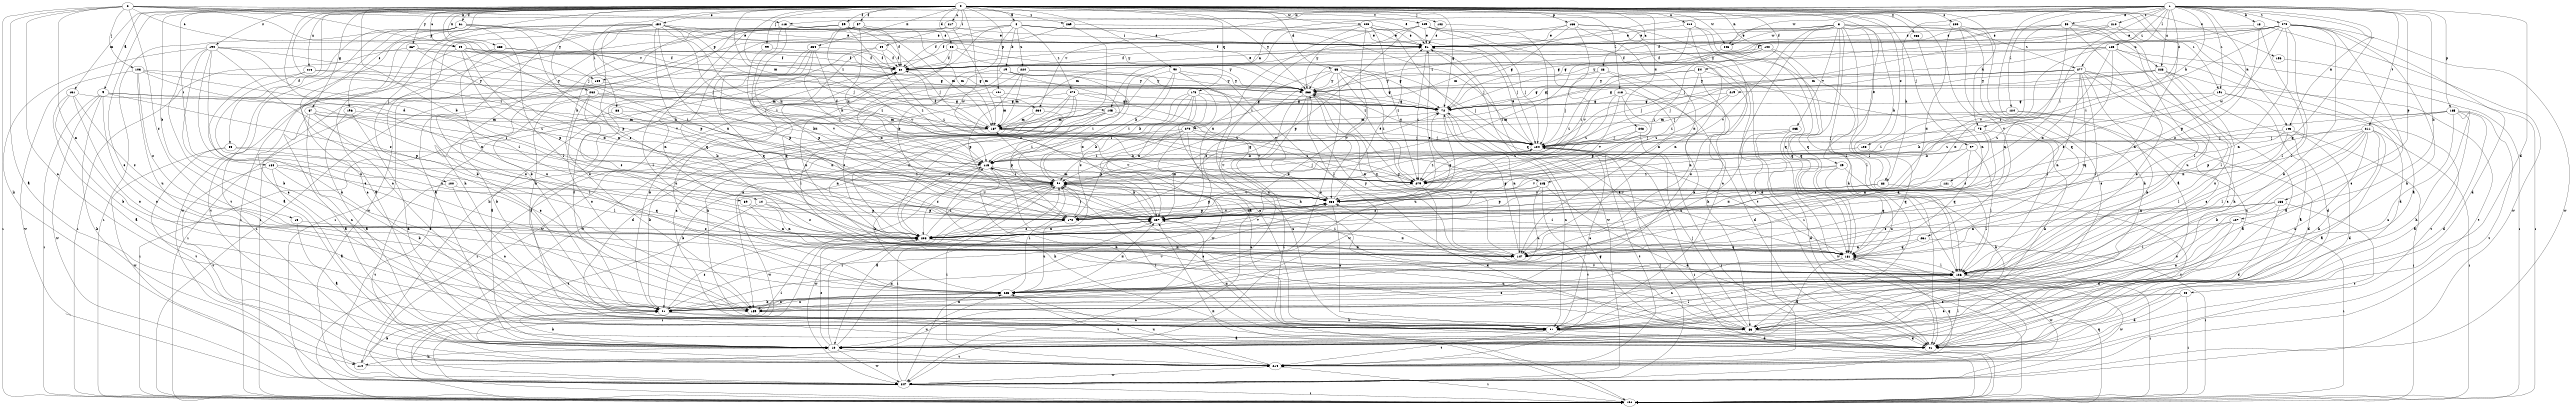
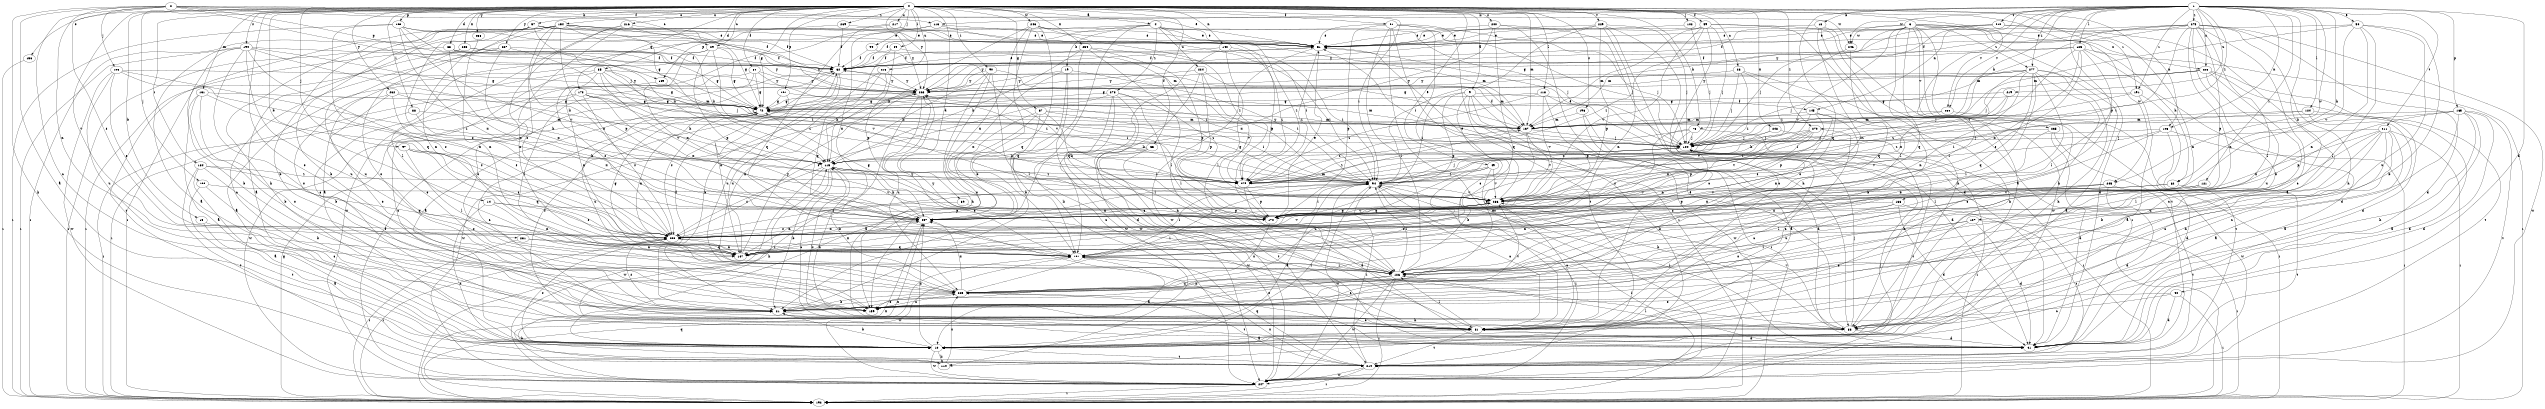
node "193": removed
